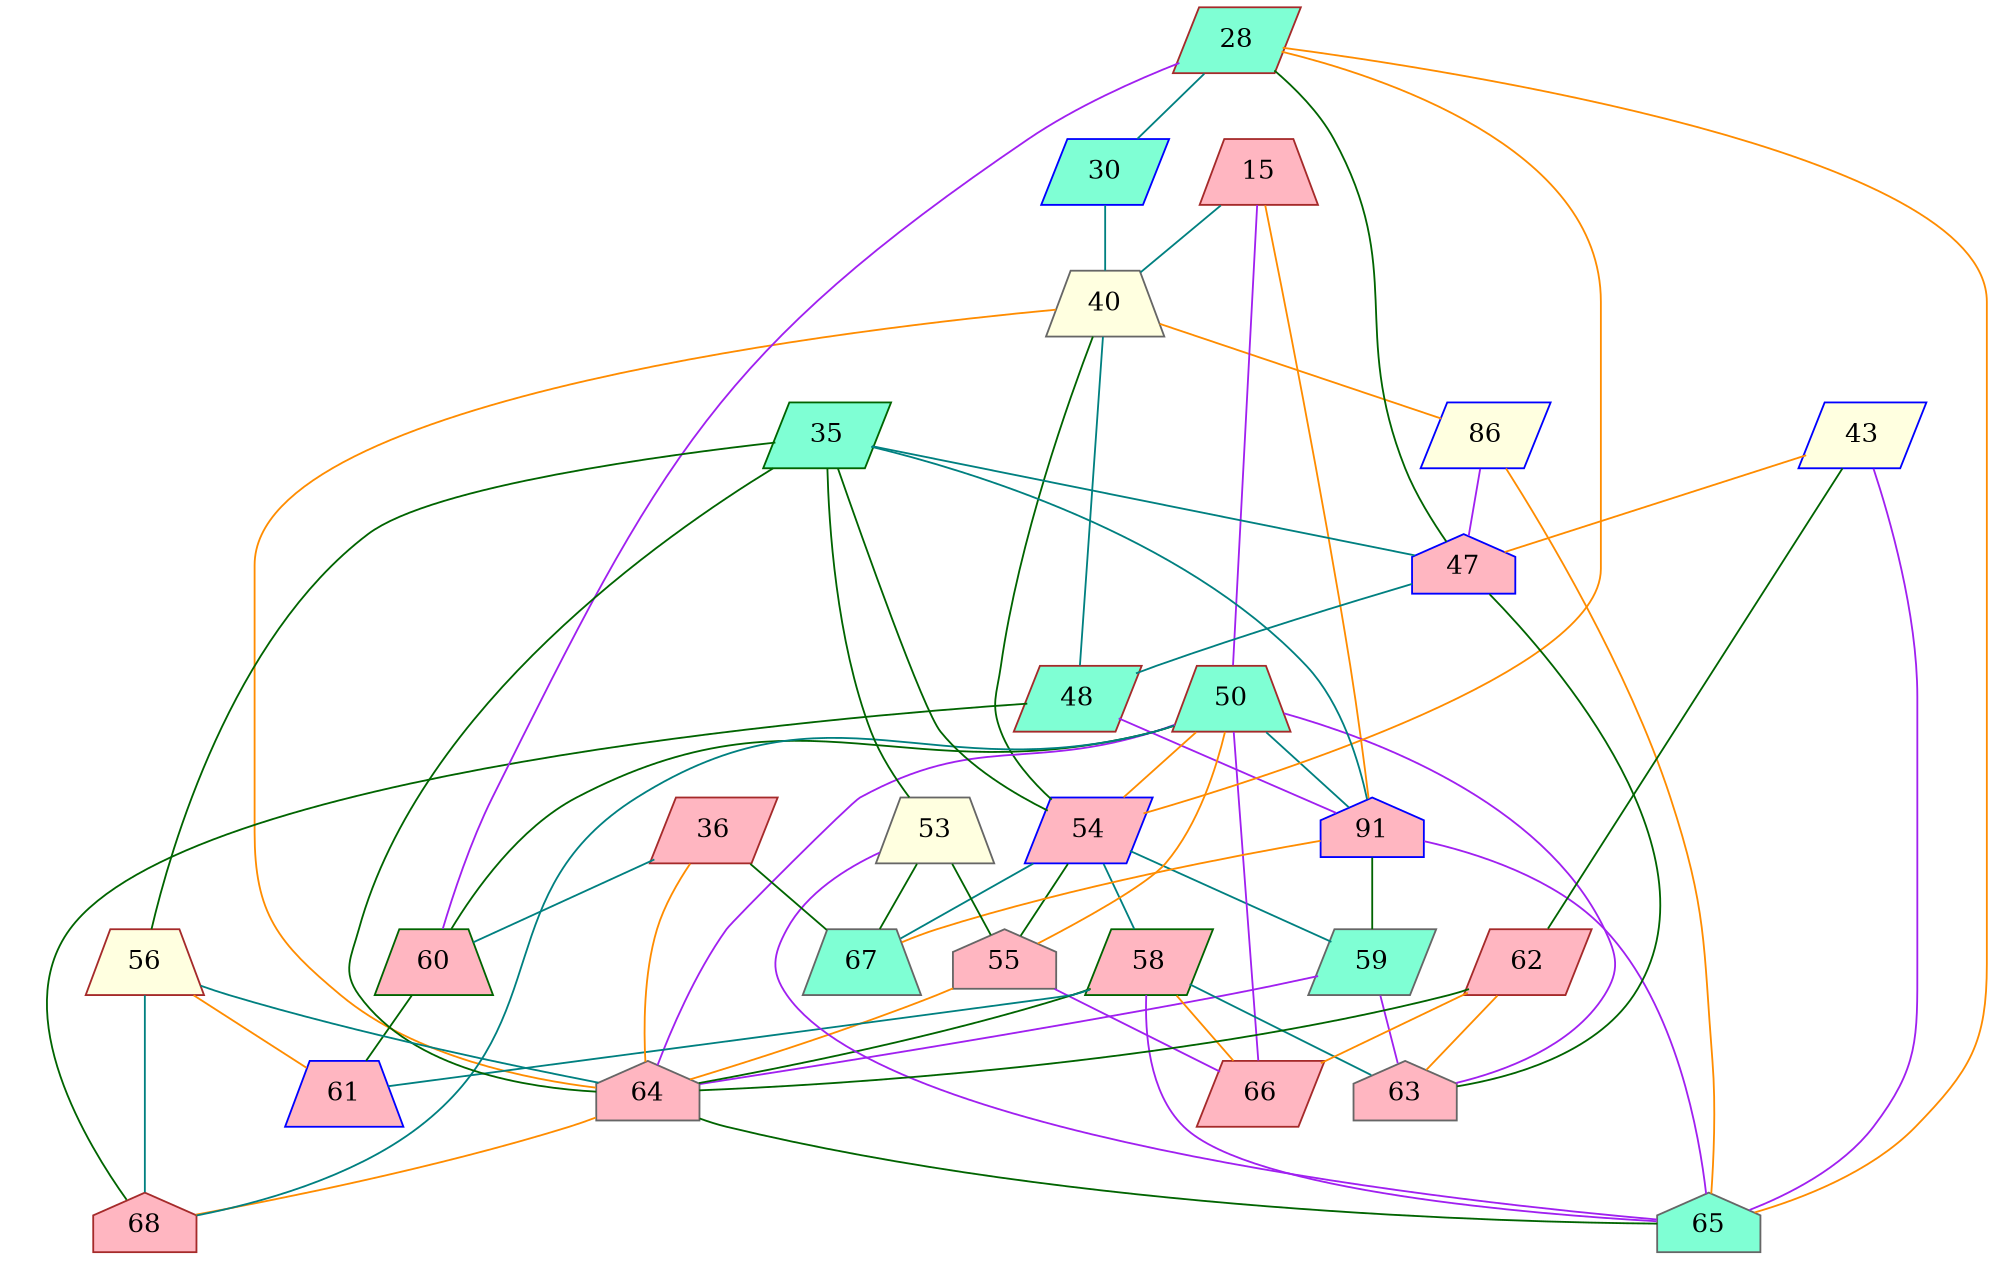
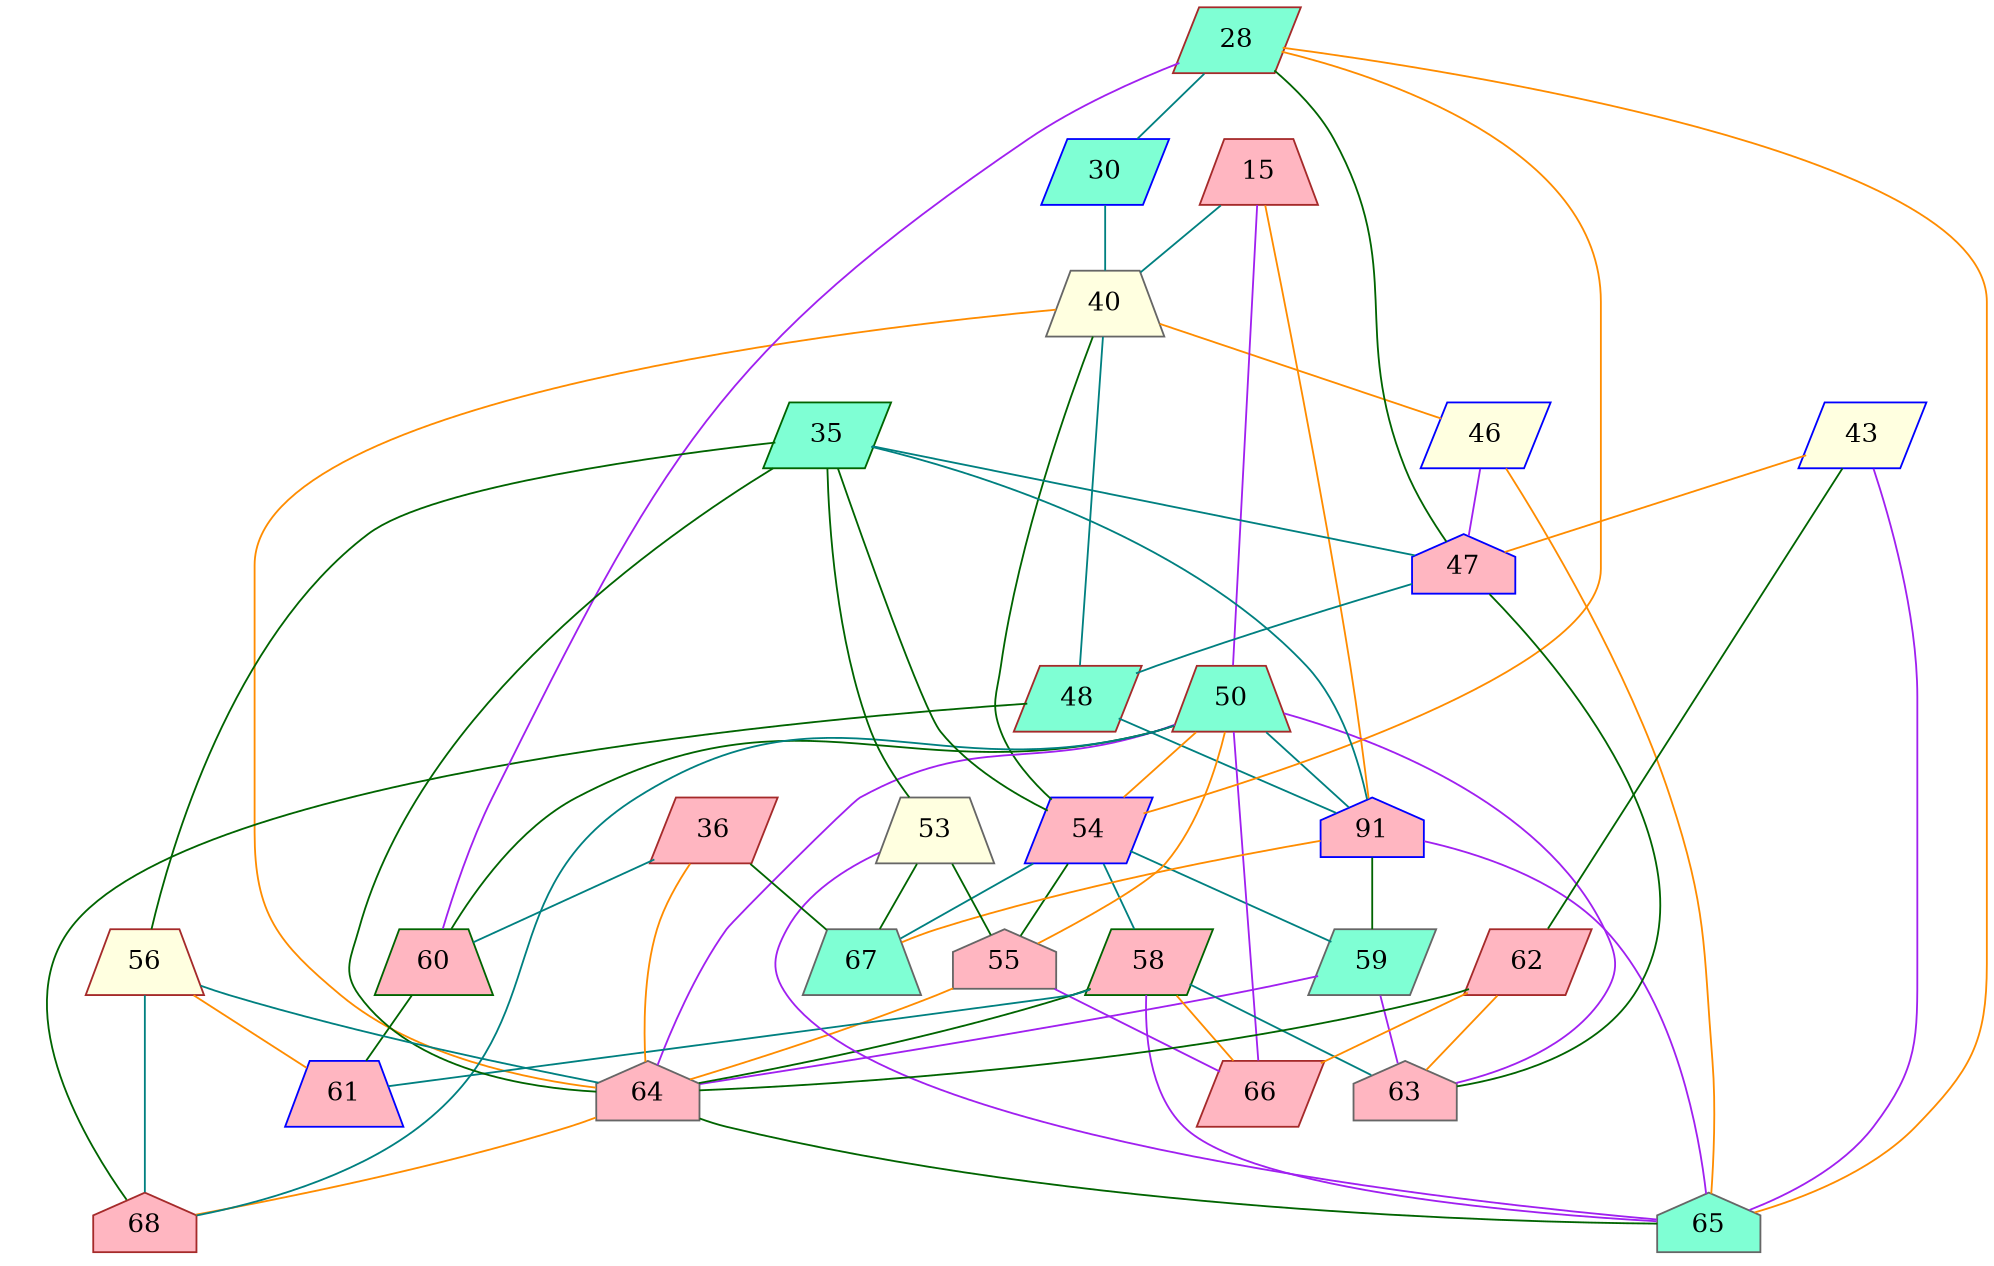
node "86": label "86" -> "46"
edge "48" -- "91": color purple -> teal
